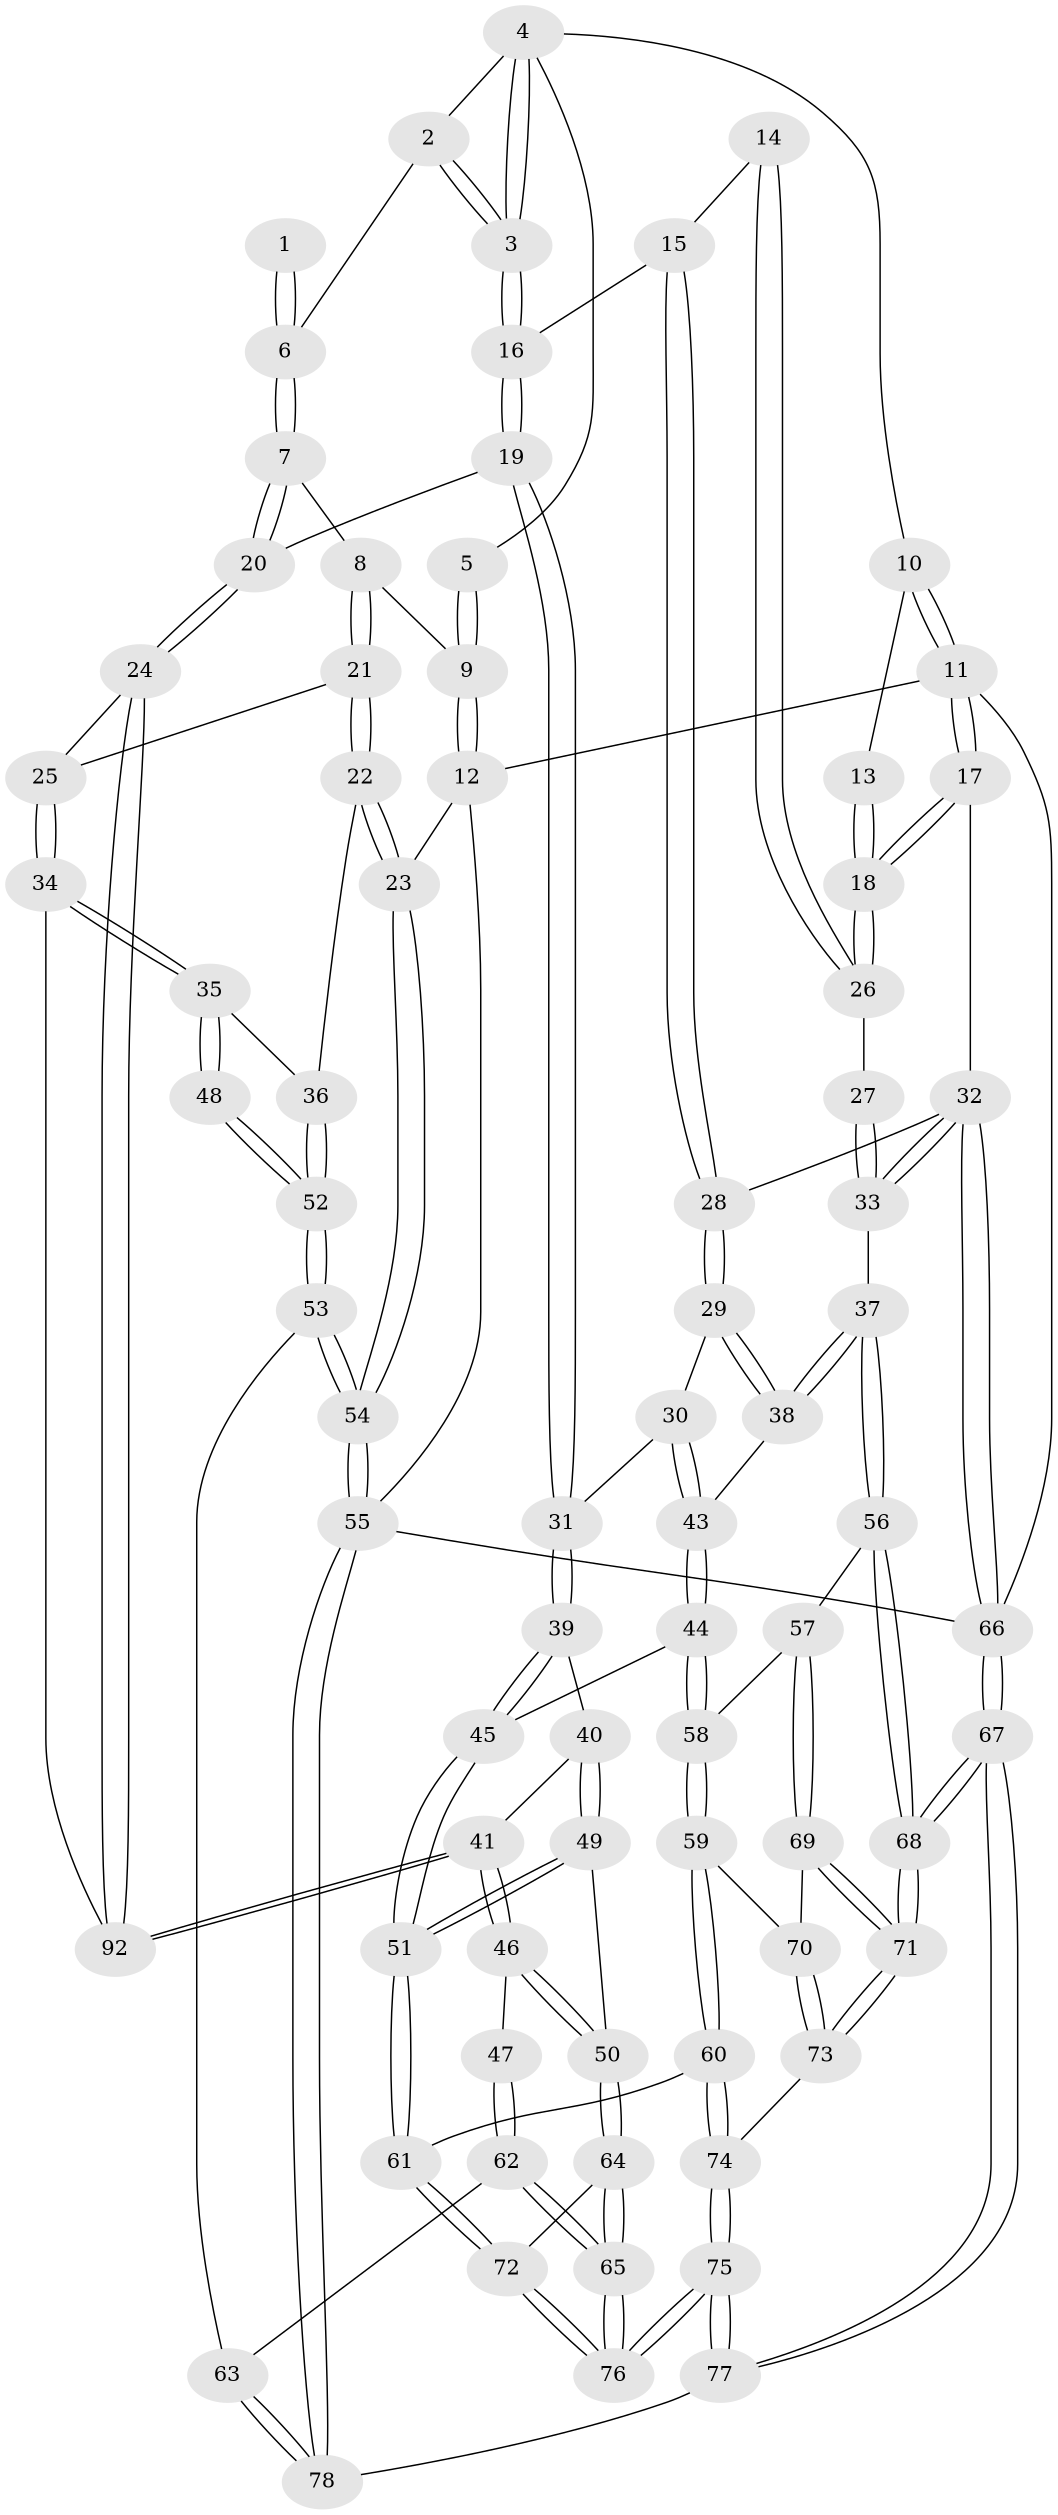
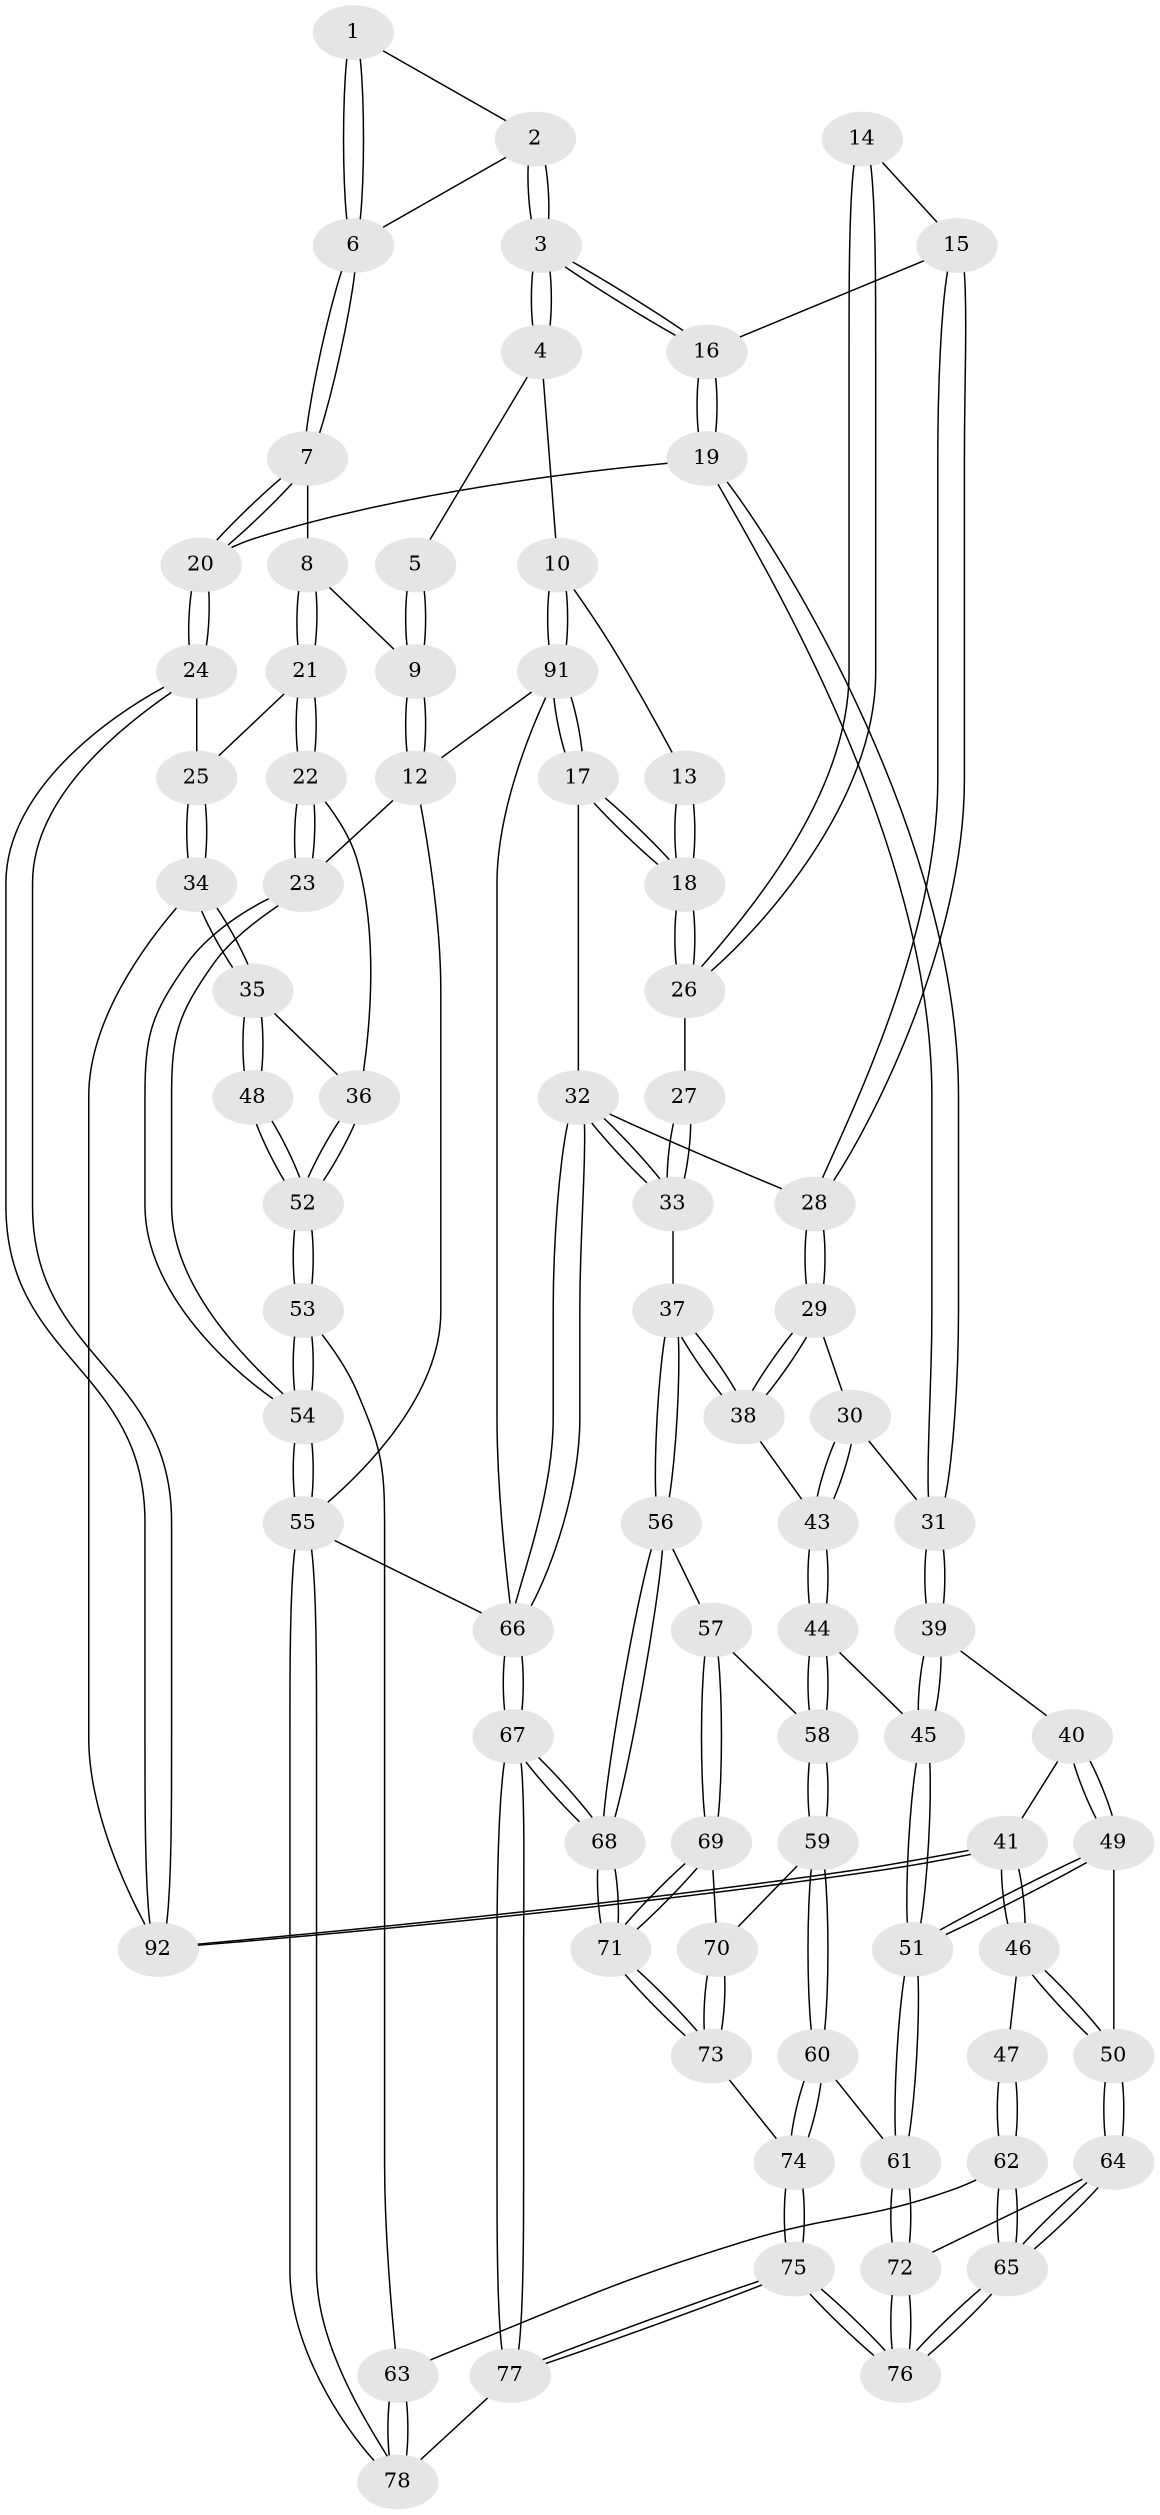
edge "4" -- "2": now "1" -- "2"
node "11": label "11" -> "91"
